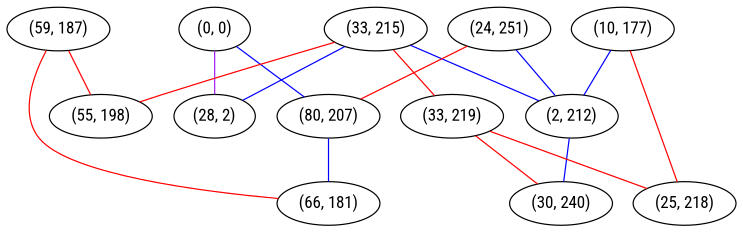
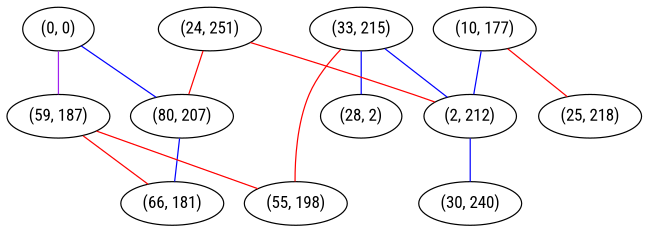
edge "(0, 0)" -- "(28, 2)": now "(0, 0)" -- "(59, 187)"
edge "(24, 251)" -- "(2, 212)": color blue -> red
node "(33, 219)": removed
